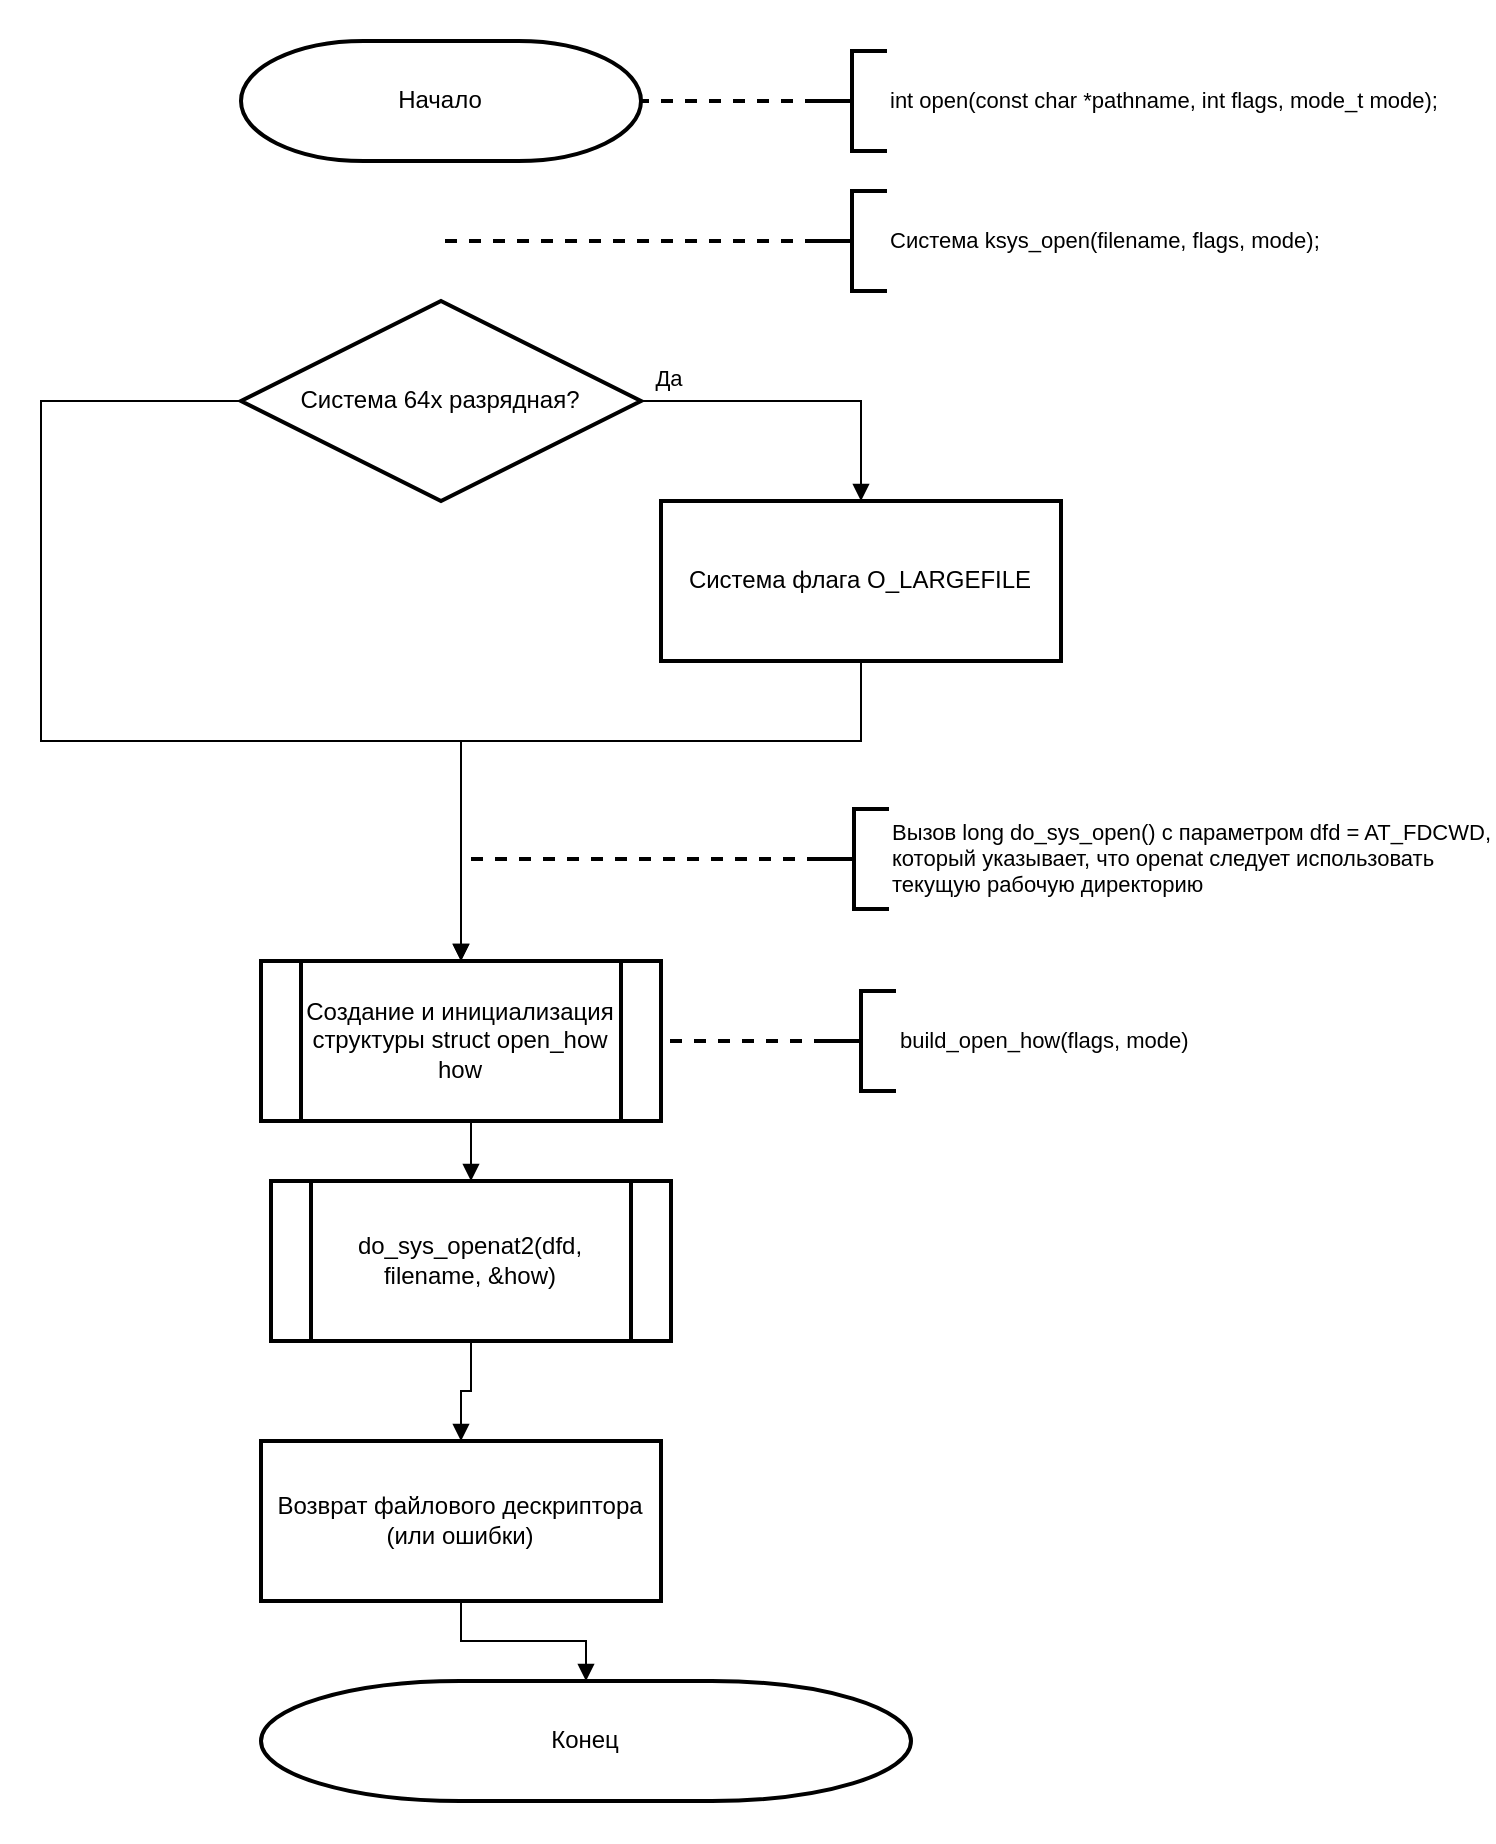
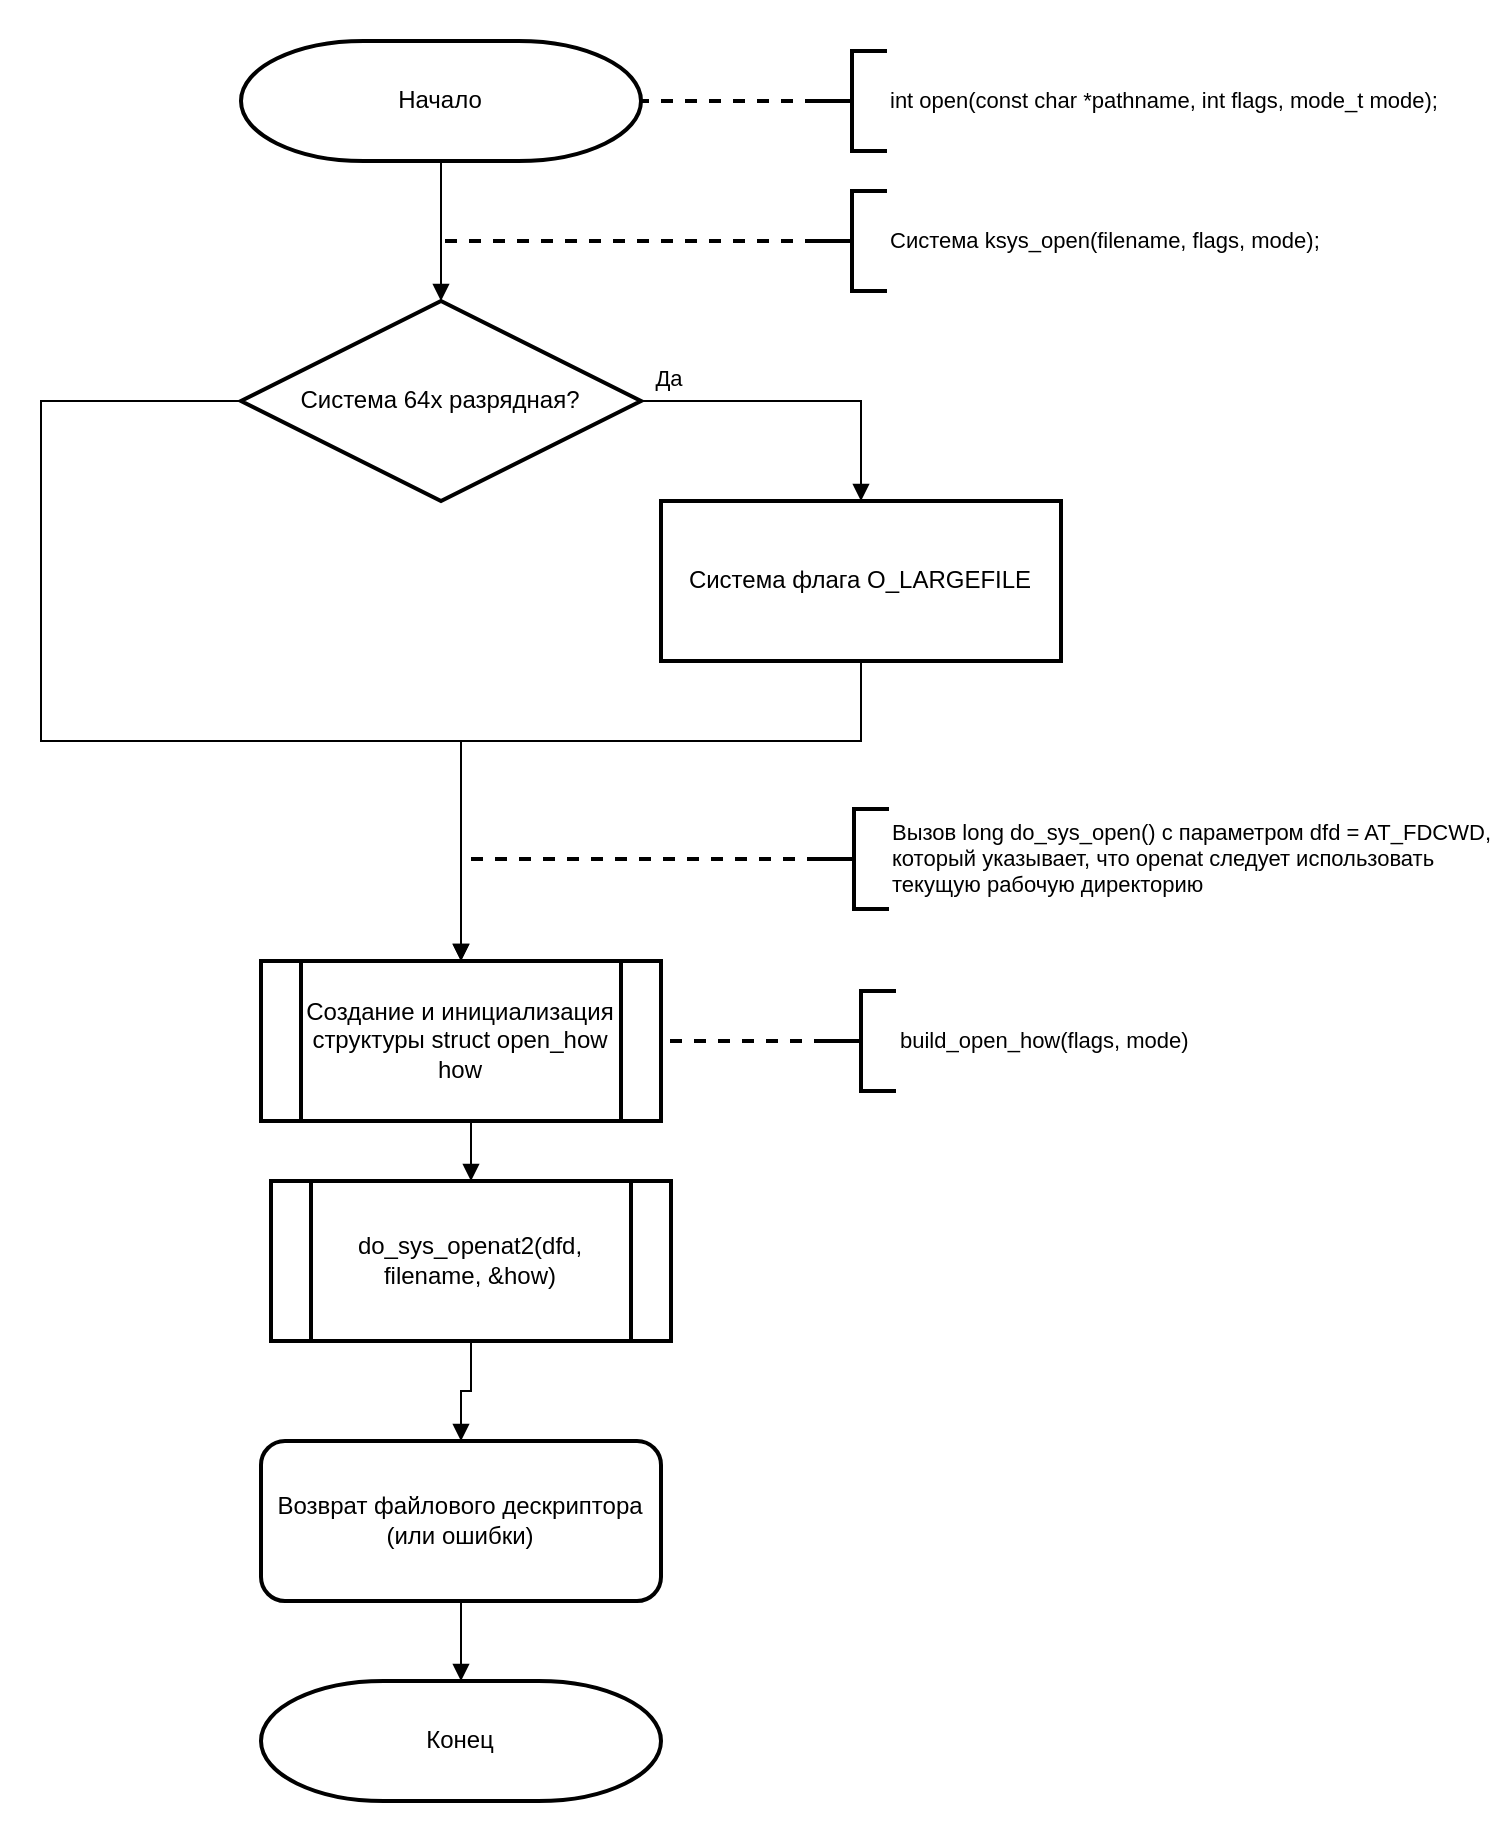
edge "Начало" -> "Система 64х разрядная?": added
node "Возврат файлового дескриптора (или ошибки)": shape rectangle -> rounded rectangle
node "Конец": size 650x120 -> 400x120
